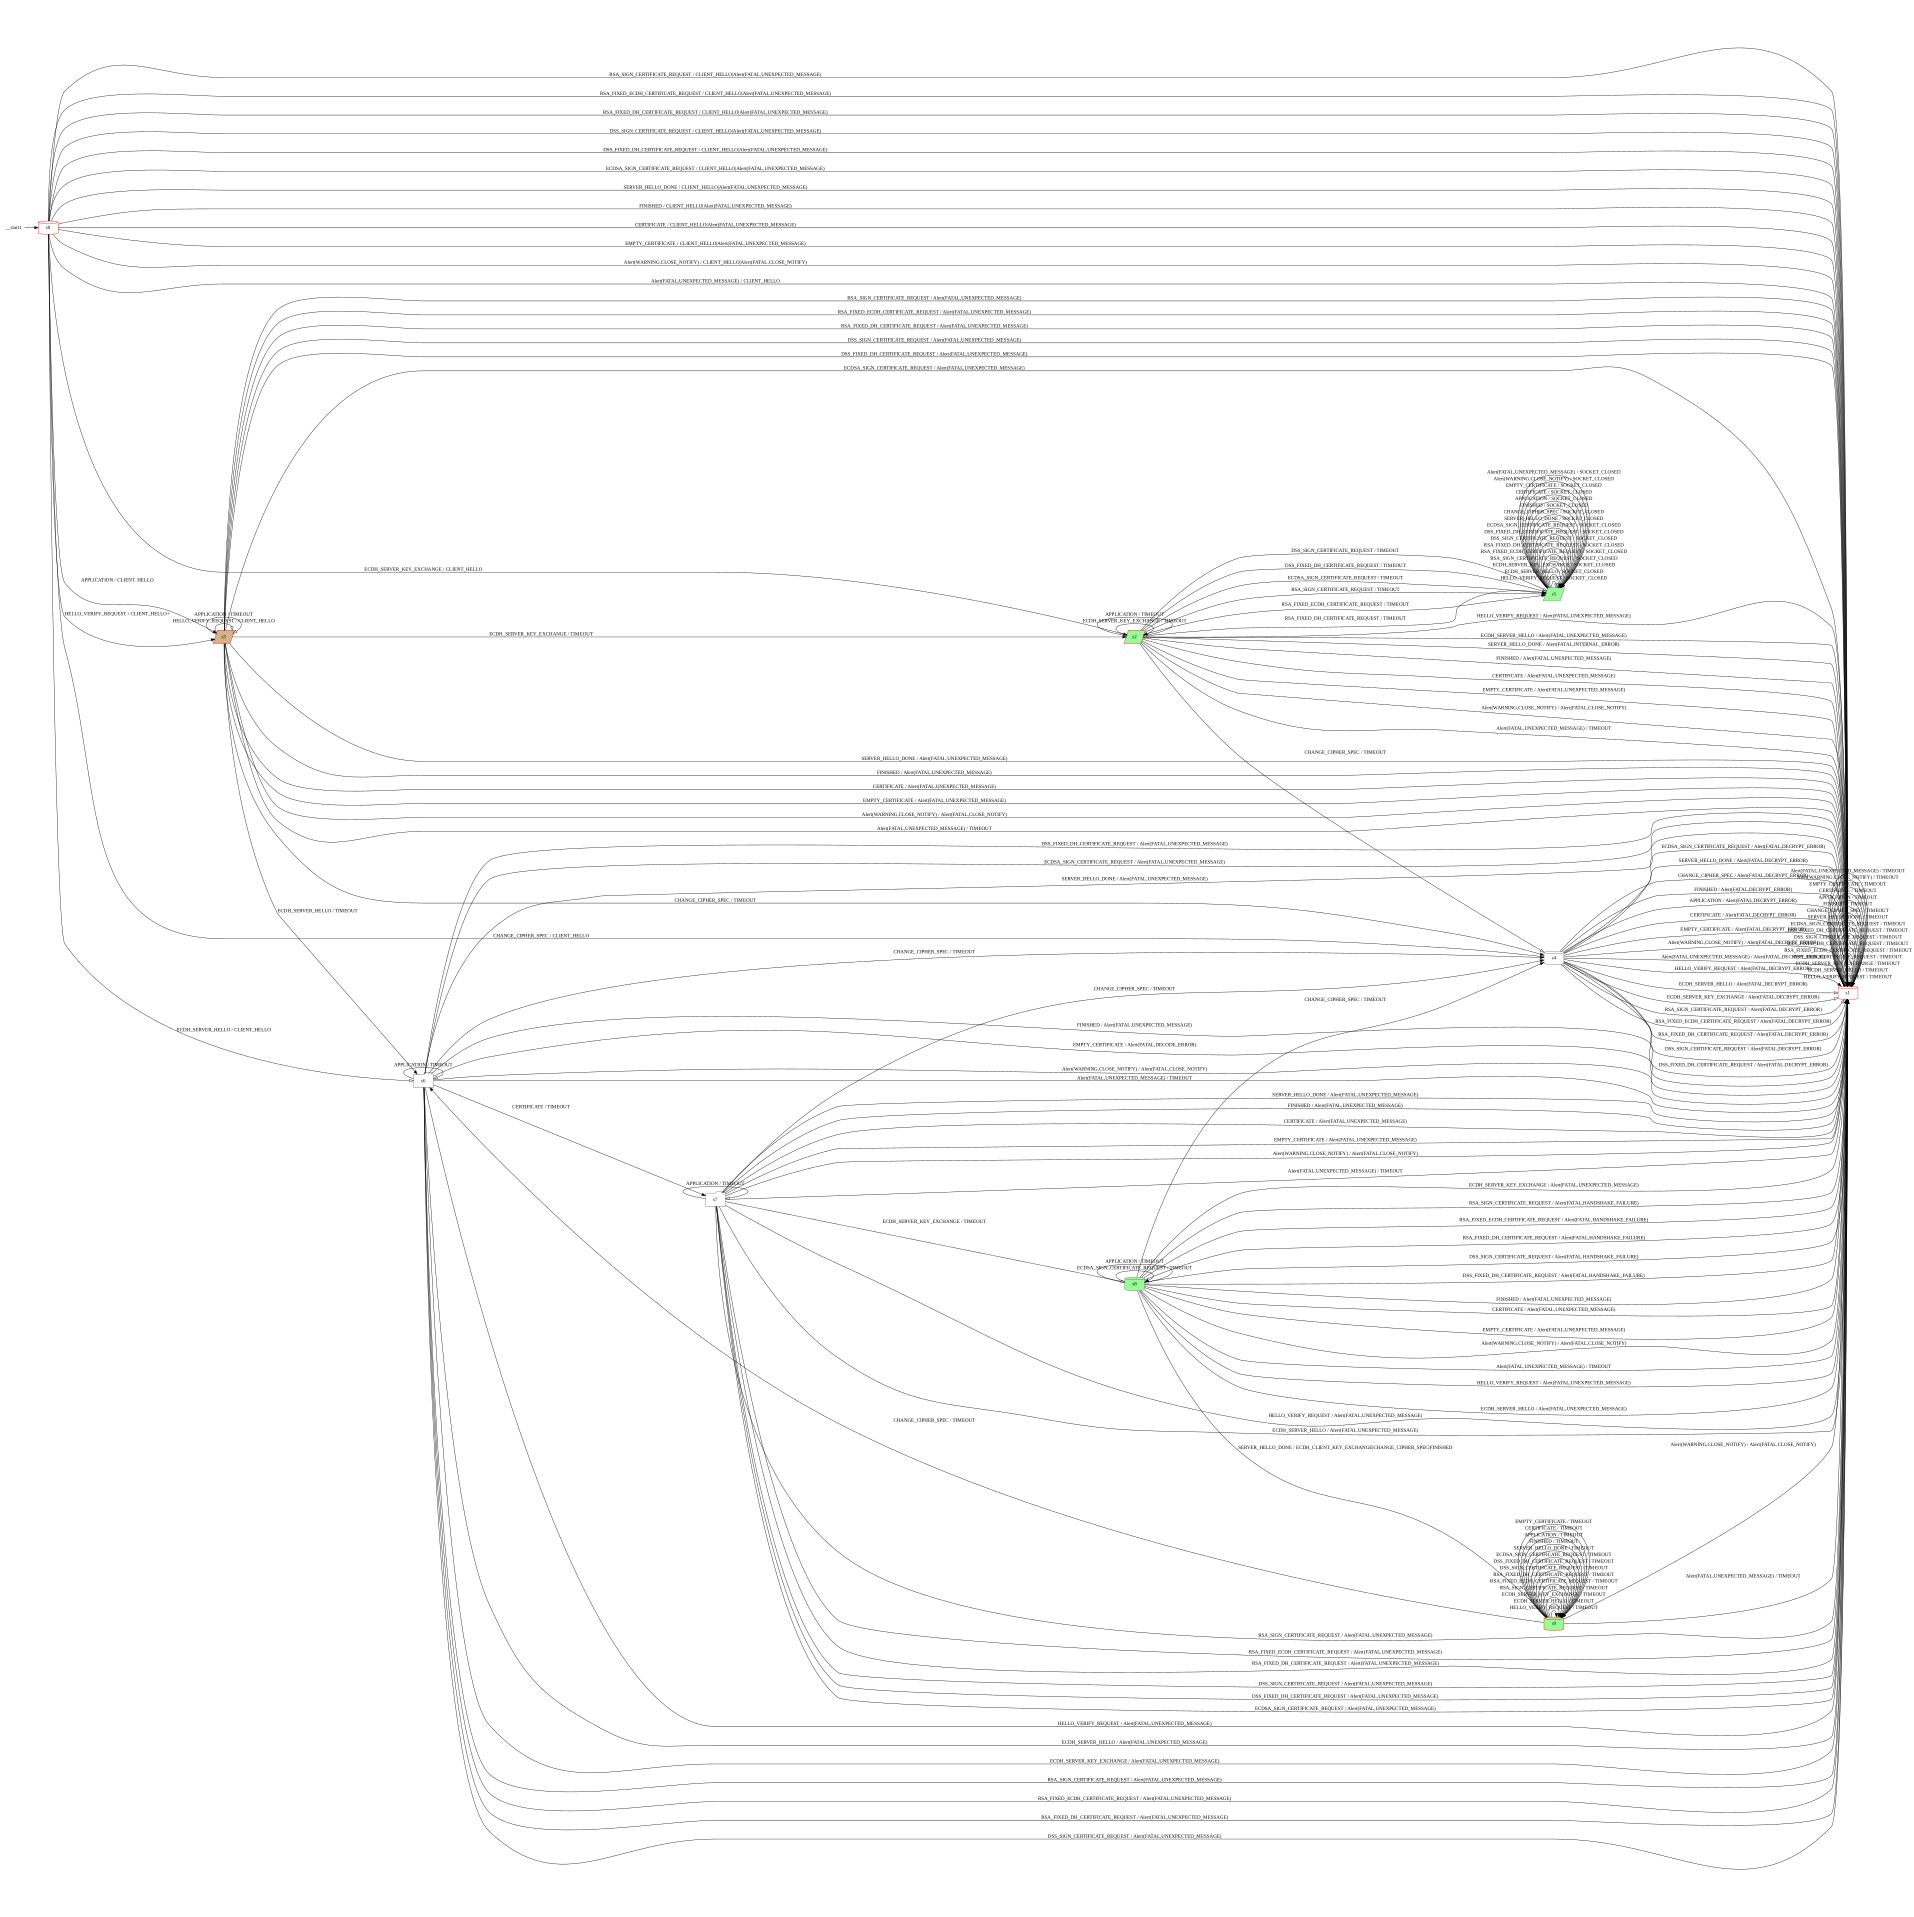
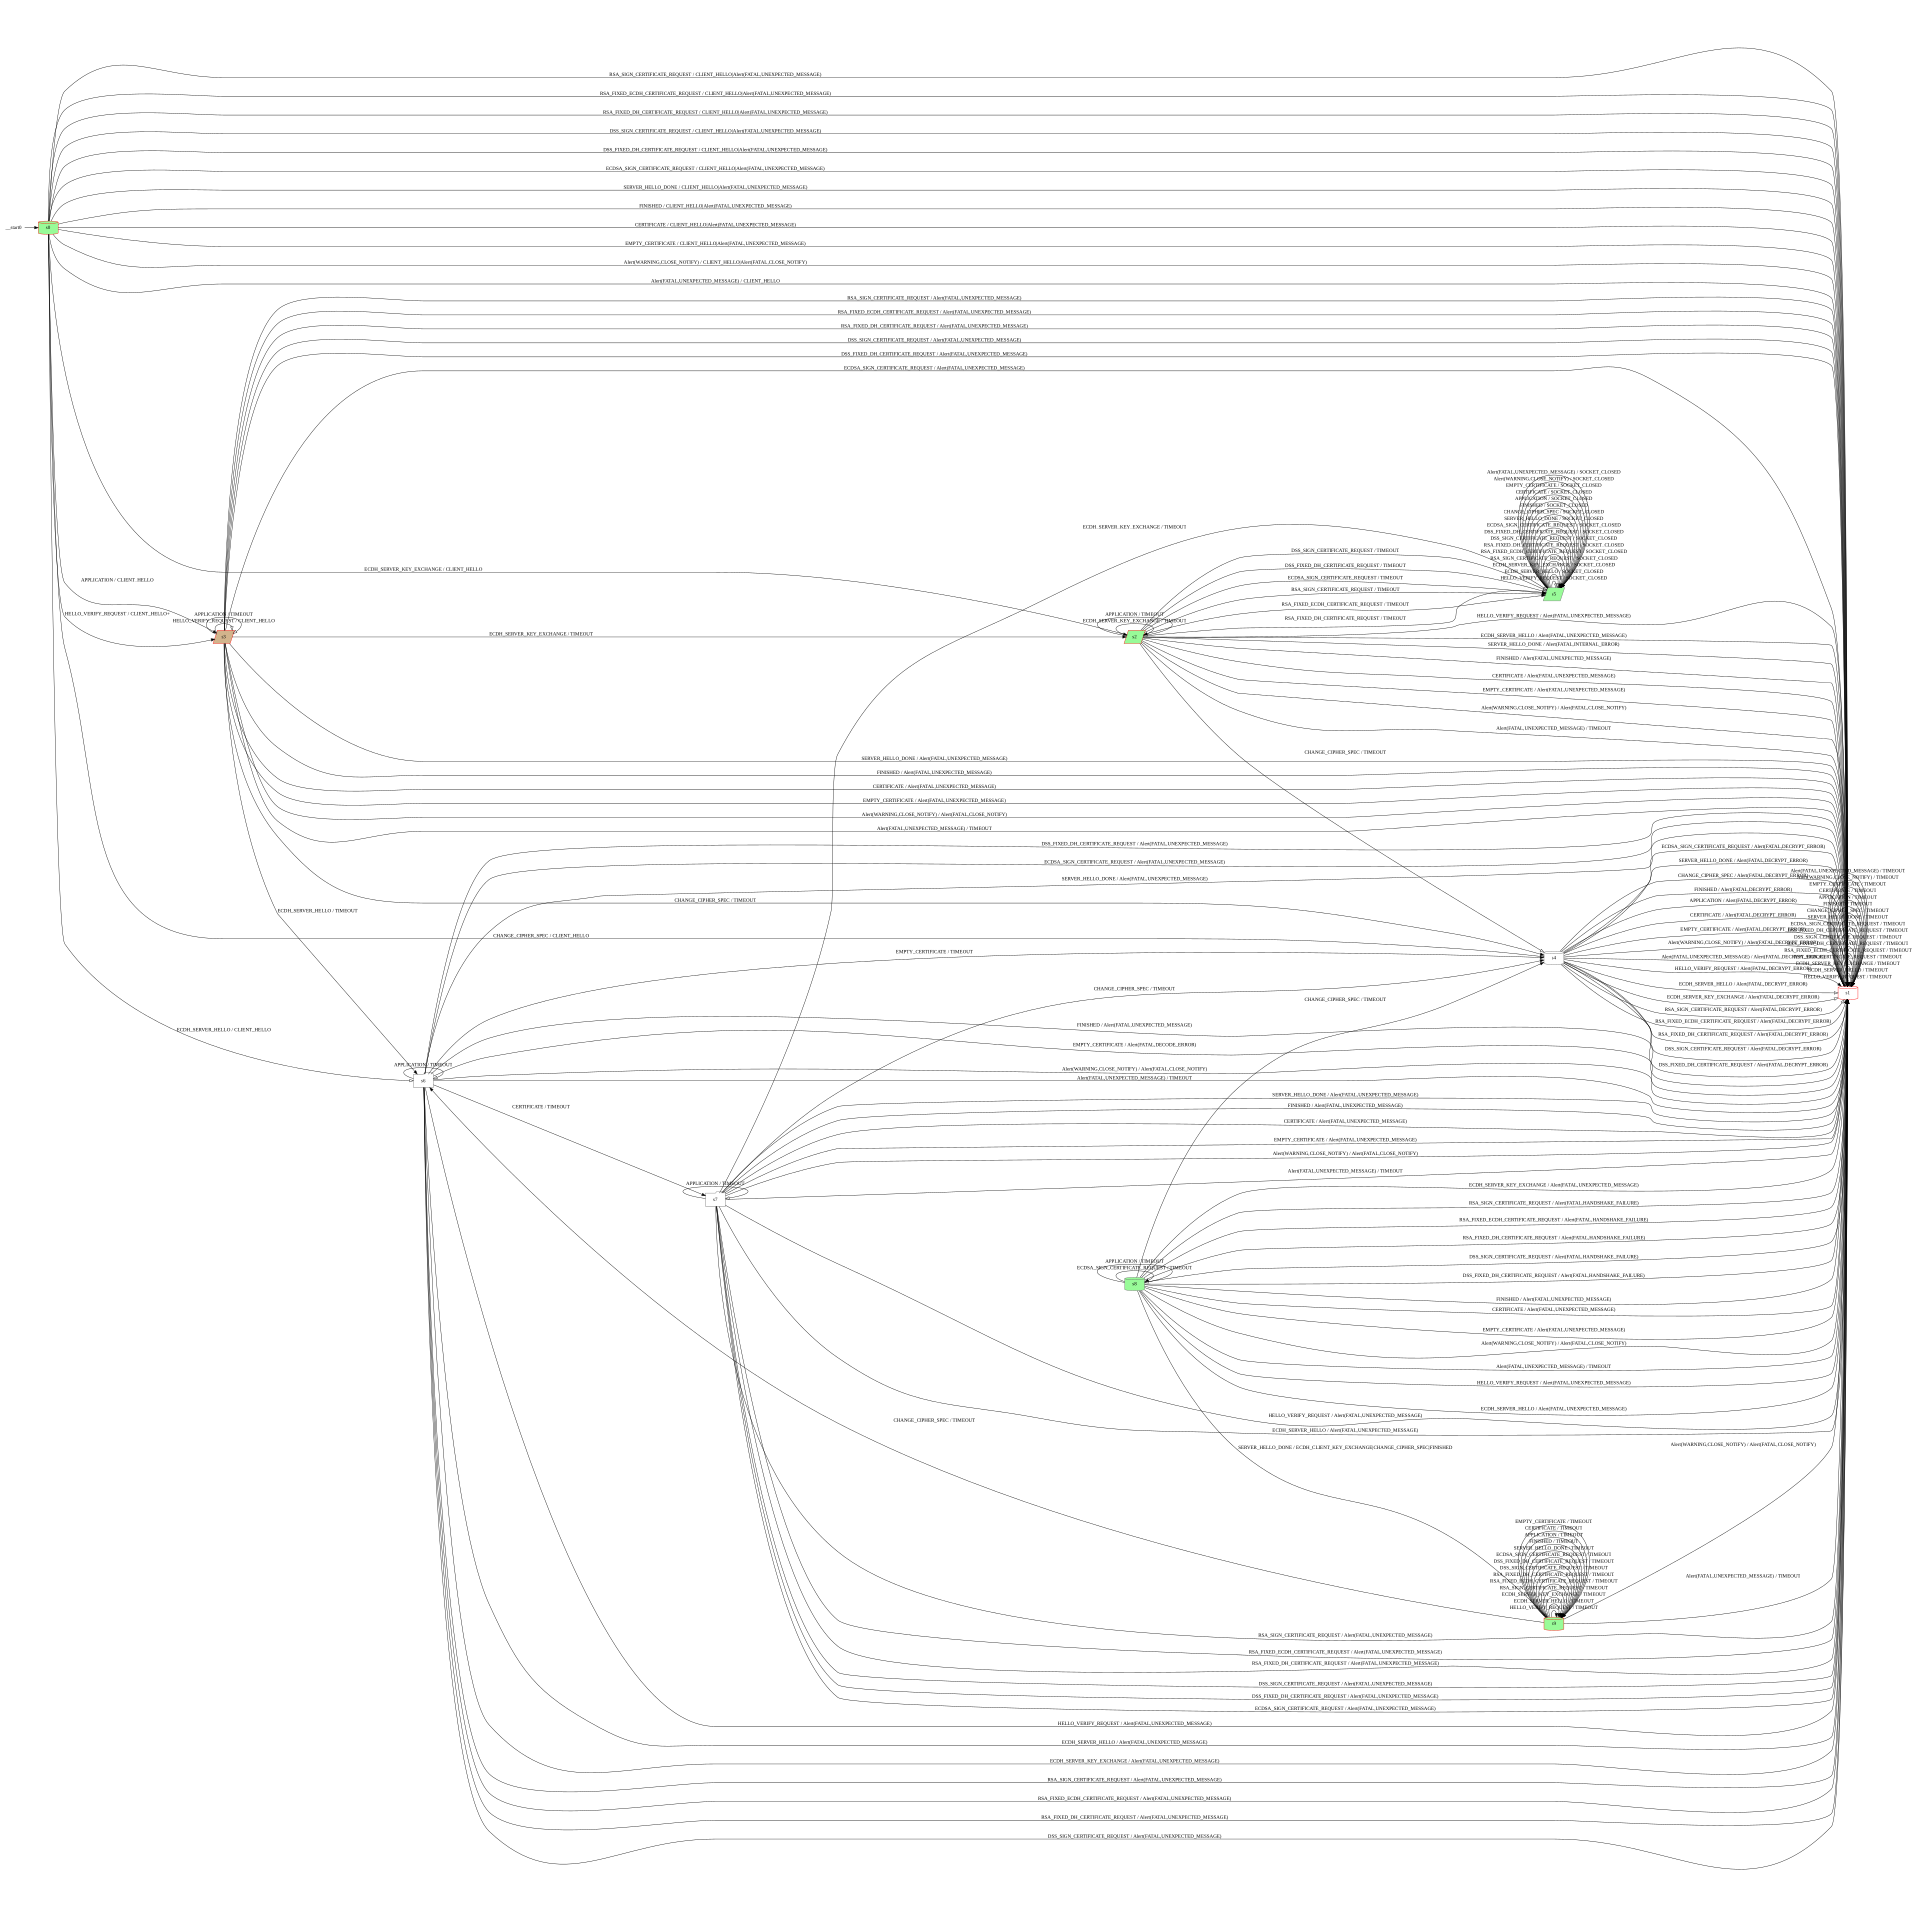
node "__start1": label "__start1" -> "__start0"
node "s0": fillcolor white -> palegreen
edge "s6" -> "s4": label "CHANGE_CIPHER_SPEC / TIMEOUT" -> "EMPTY_CERTIFICATE / TIMEOUT"
edge "s7" -> "s8": now "s7" -> "s5"
